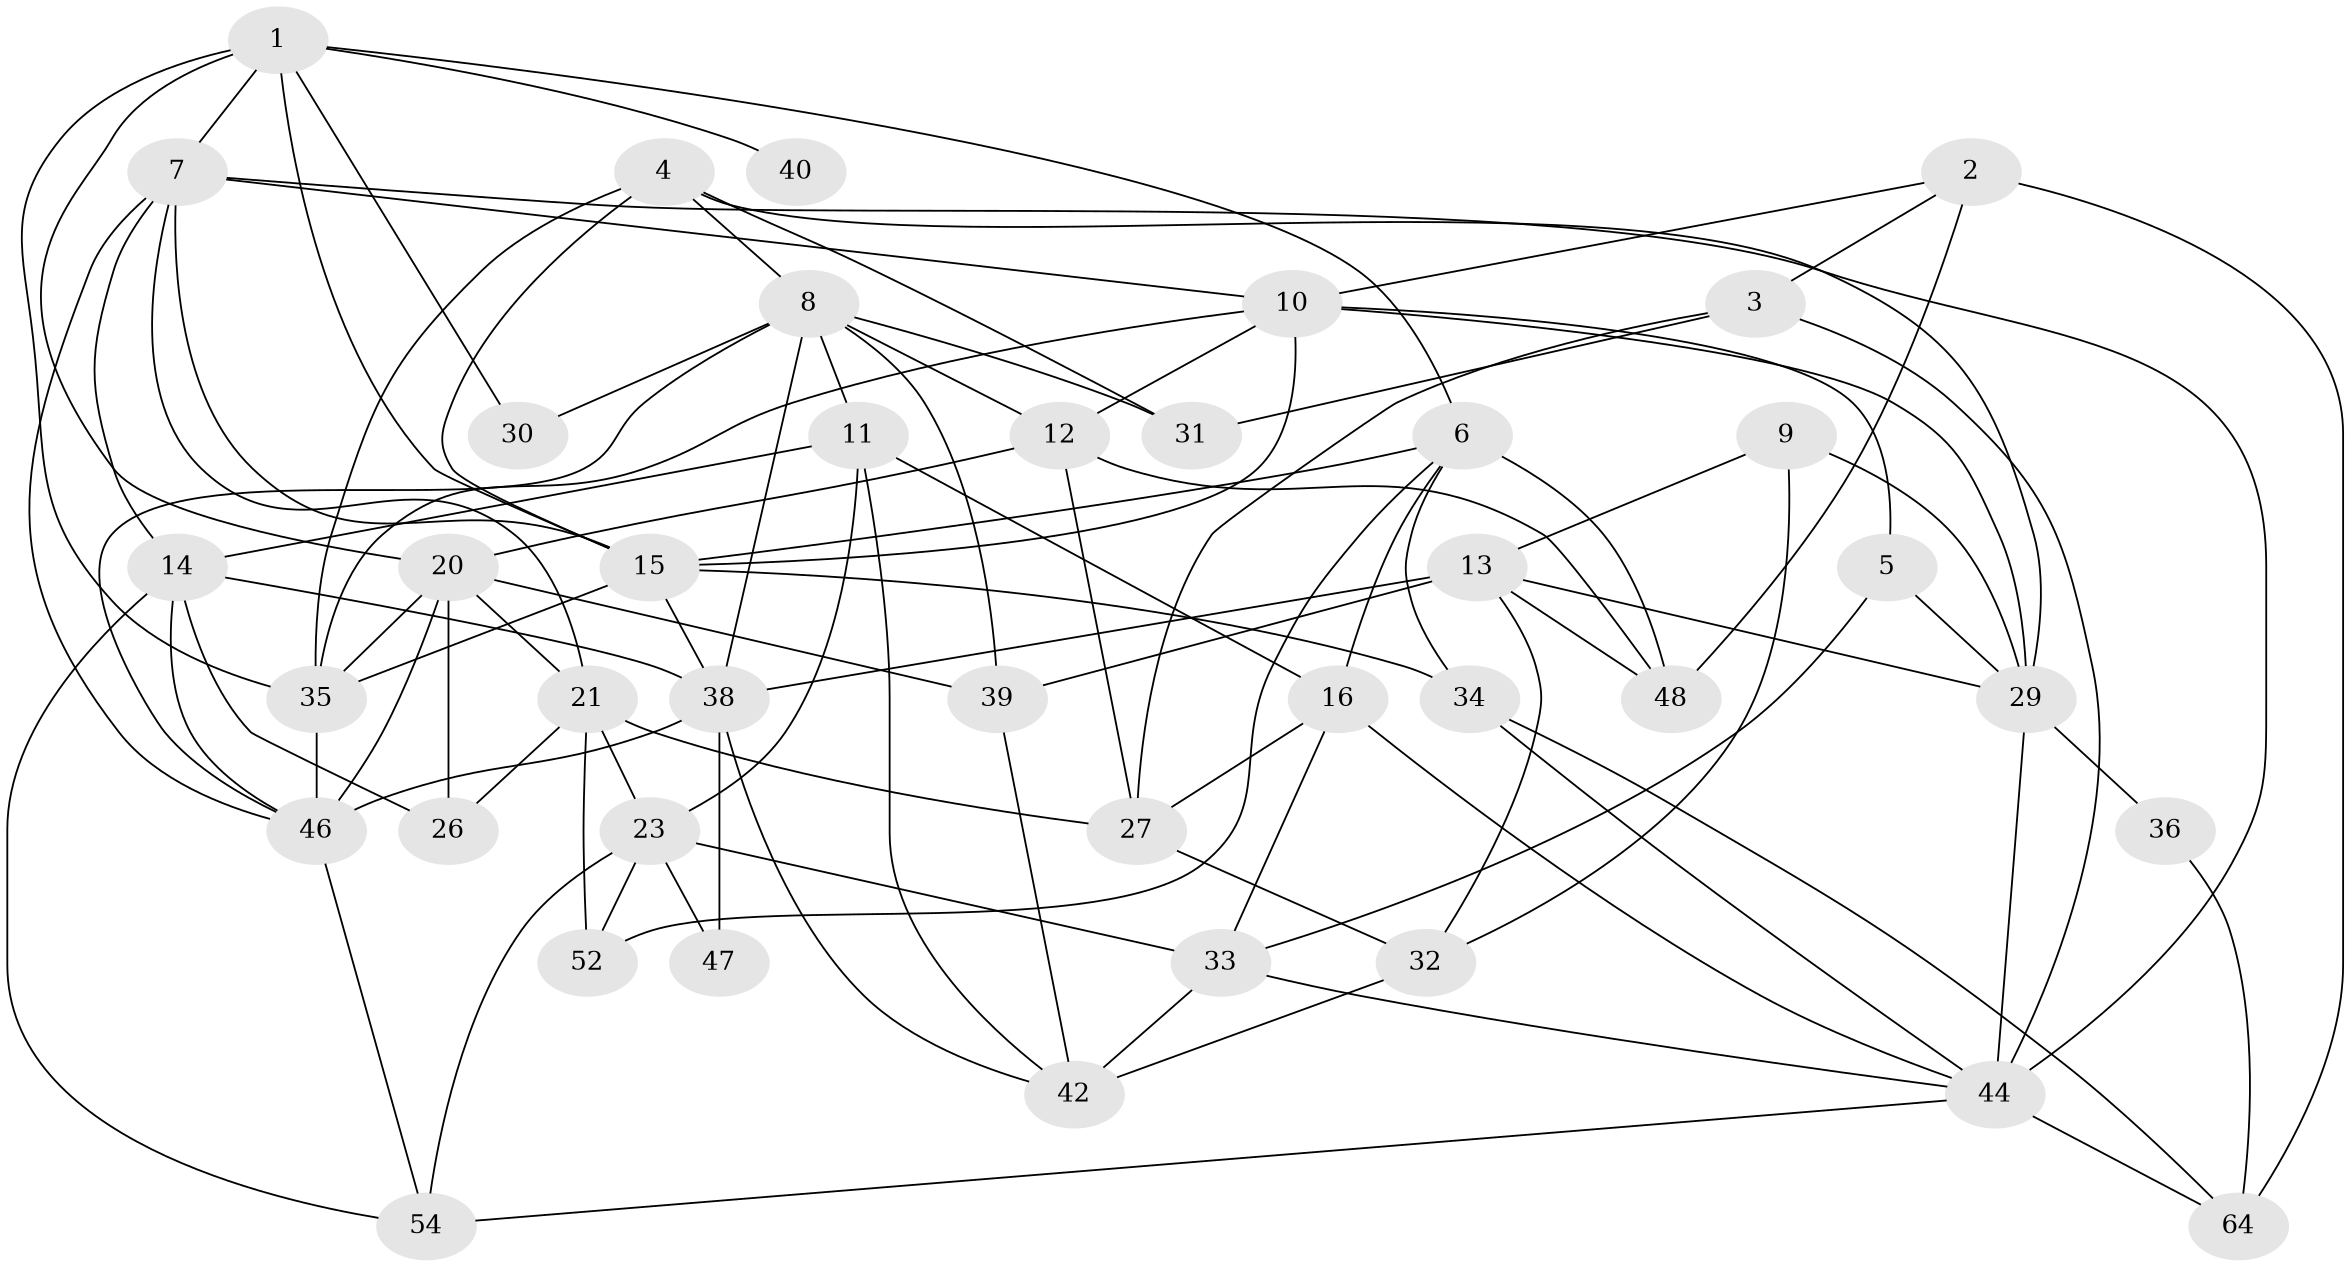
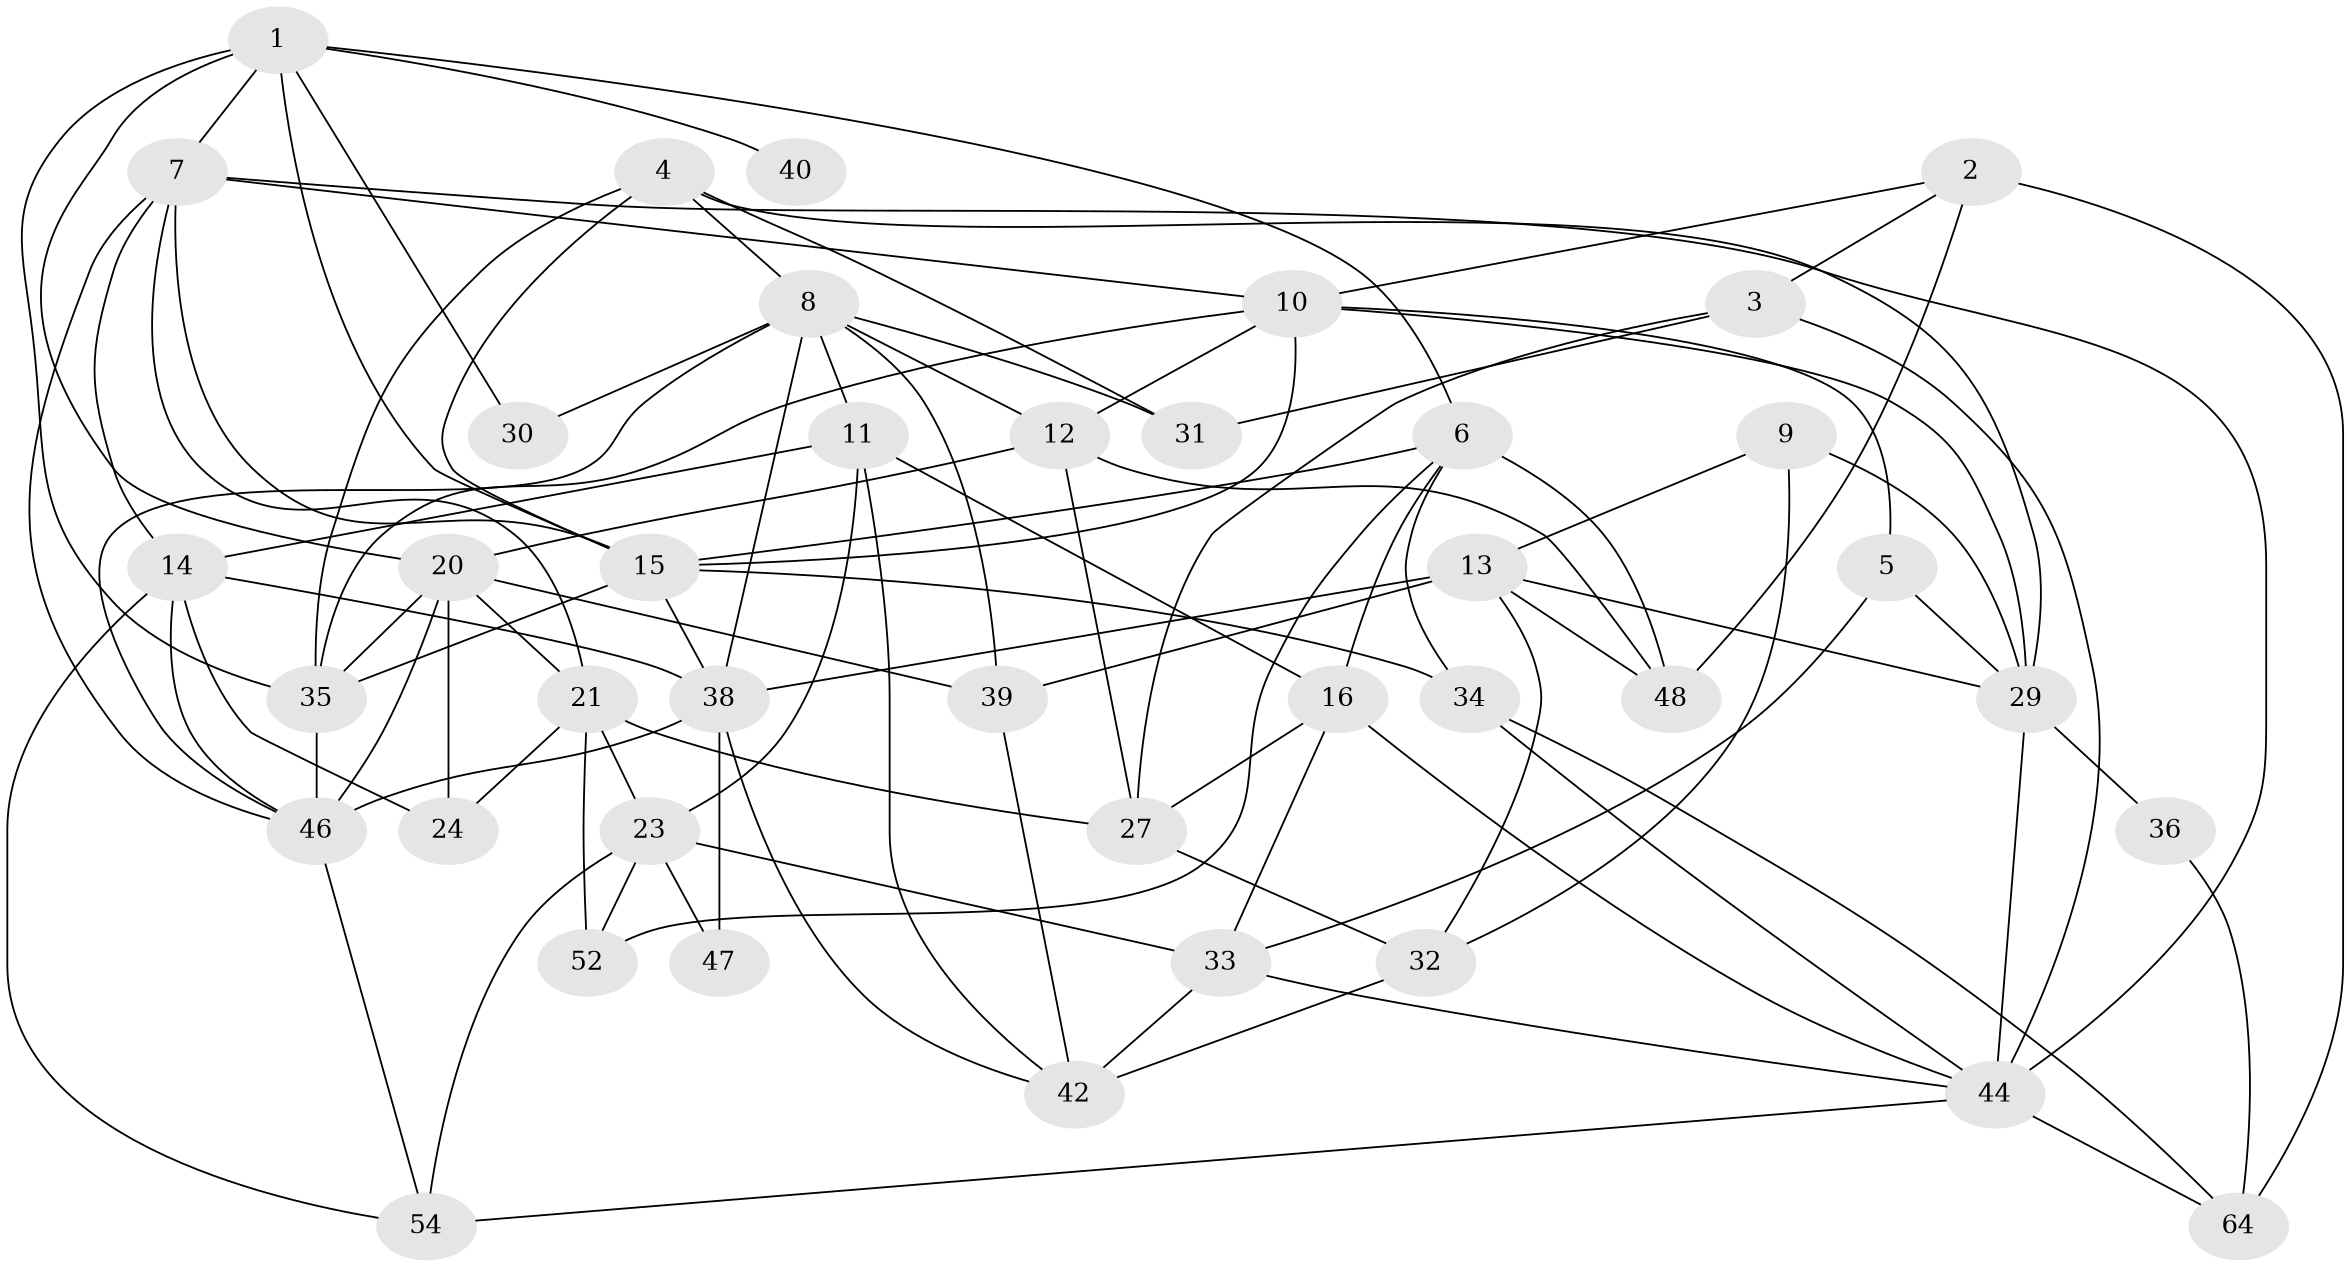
node "26": label "26" -> "24"
